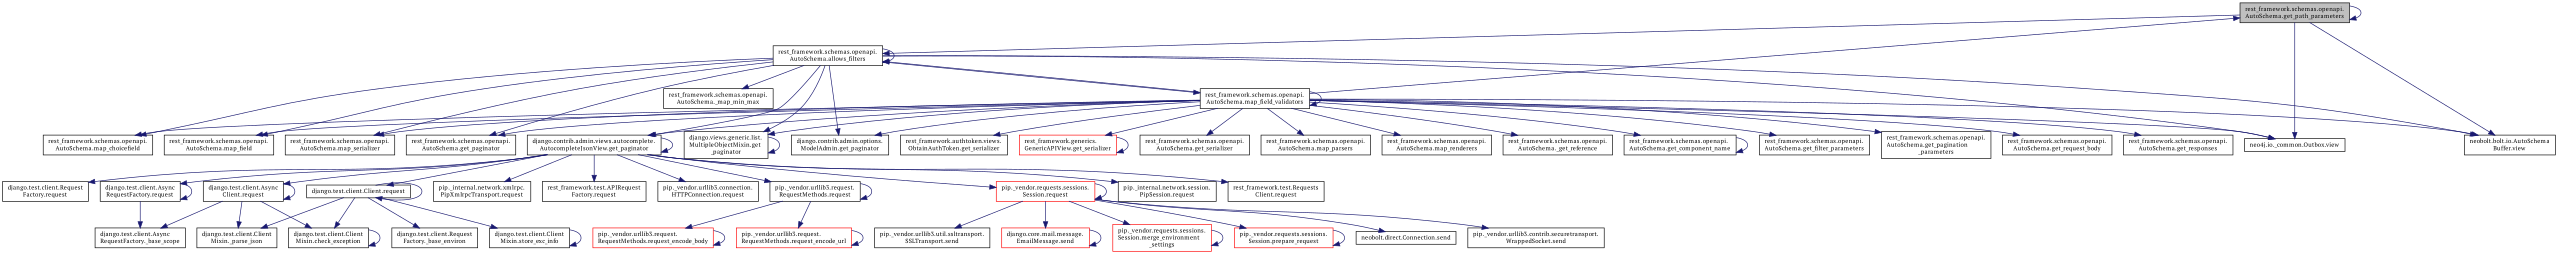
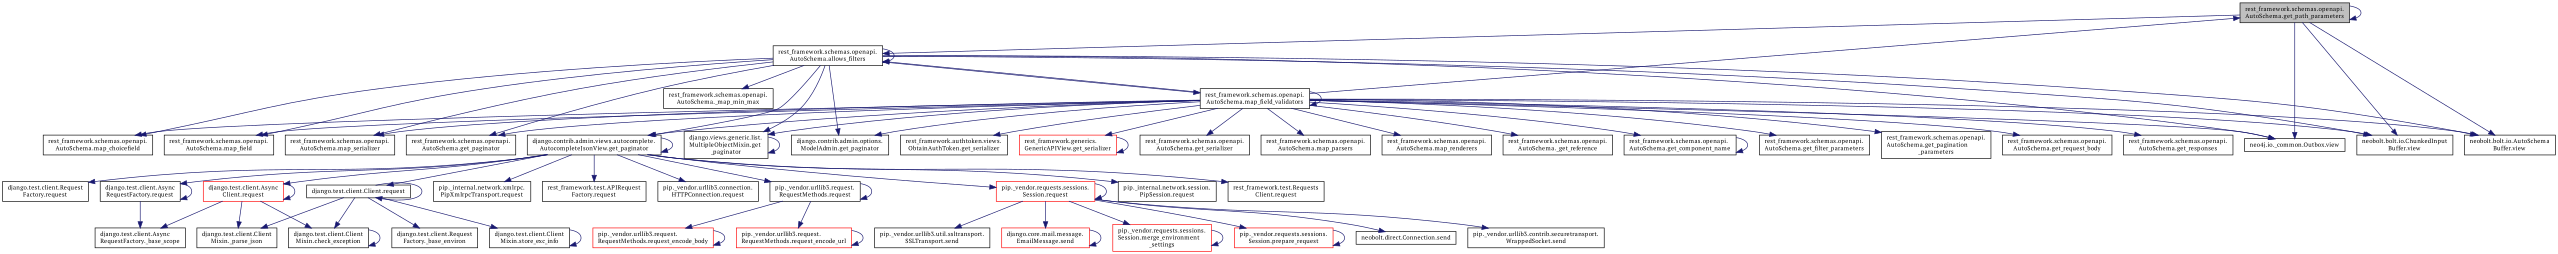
node "neobolt.bolt.io.ChunkedInput Buffer.view": added
node "django.test.client.Async Client.request": color black -> red
